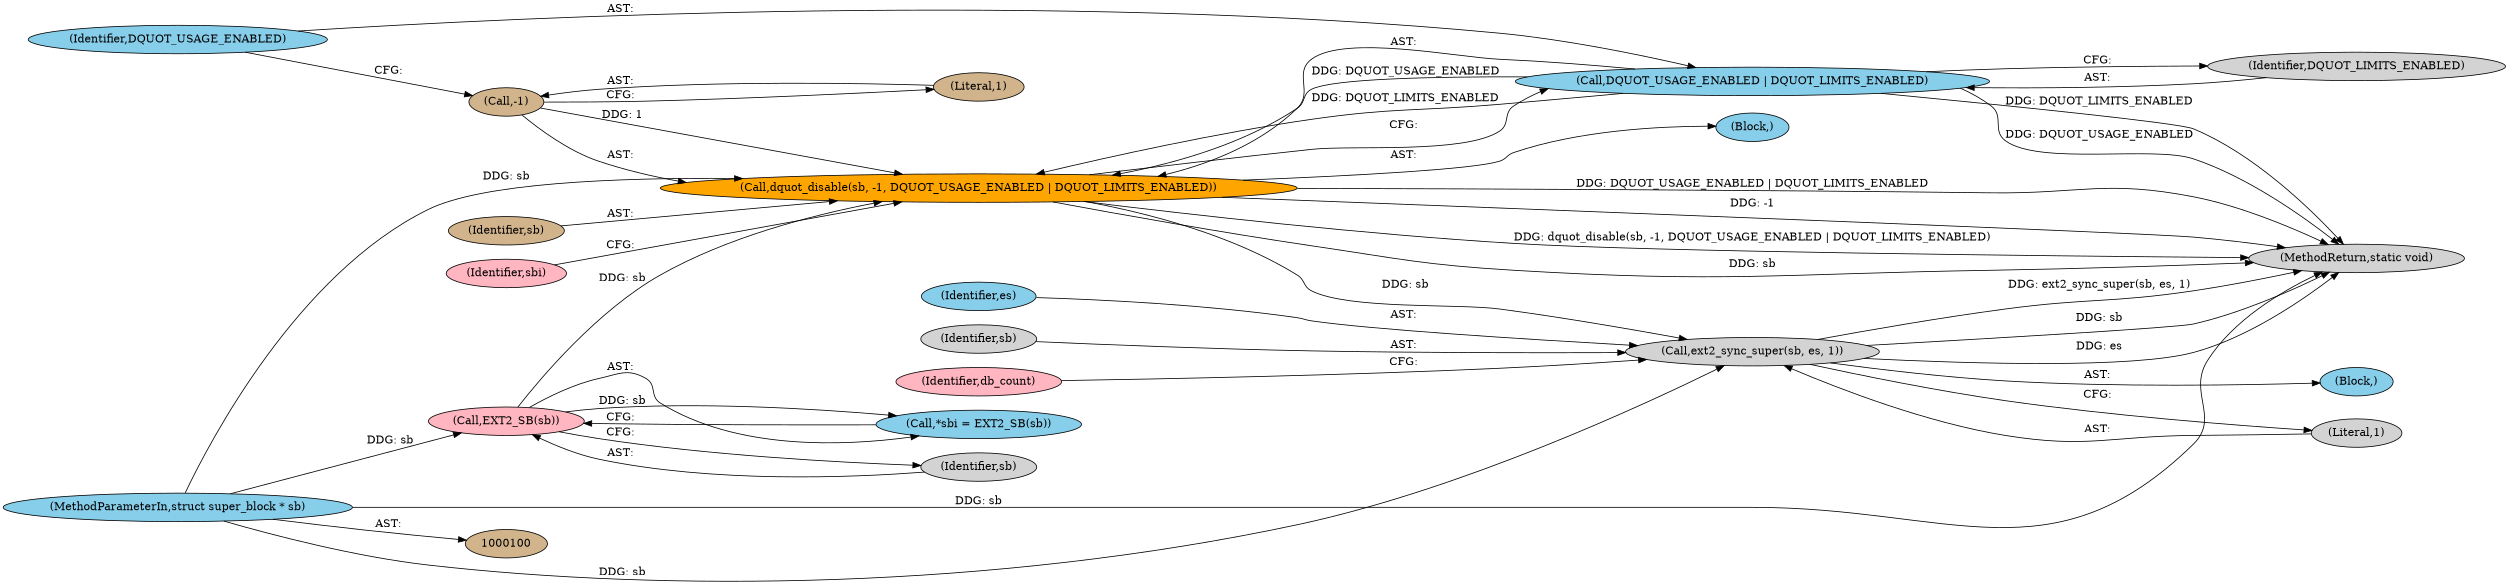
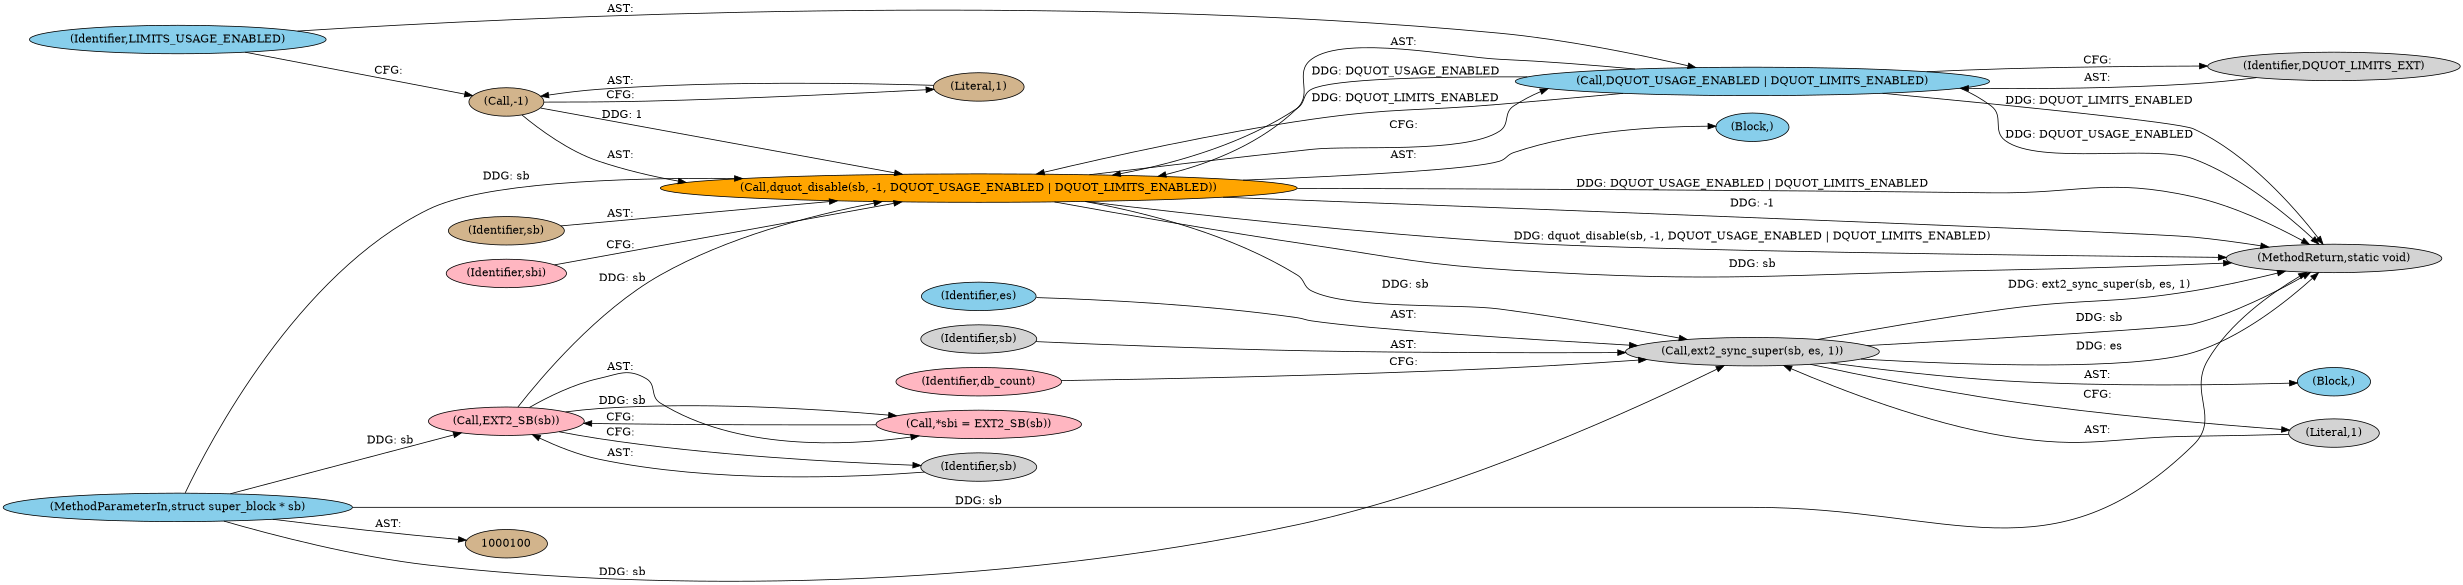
node "(Identifier,DQUOT_USAGE_ENABLED)": label "(Identifier,DQUOT_USAGE_ENABLED)" -> "(Identifier,LIMITS_USAGE_ENABLED)"
node "(Identifier,DQUOT_LIMITS_ENABLED)": label "(Identifier,DQUOT_LIMITS_ENABLED)" -> "(Identifier,DQUOT_LIMITS_EXT)"
node "(Call,*sbi = EXT2_SB(sb))": fillcolor skyblue -> lightpink
